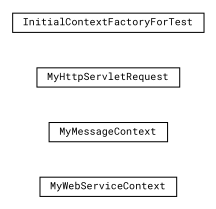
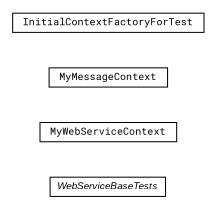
node "MyHttpServletRequest": removed
node "WebServiceBaseTests": added
